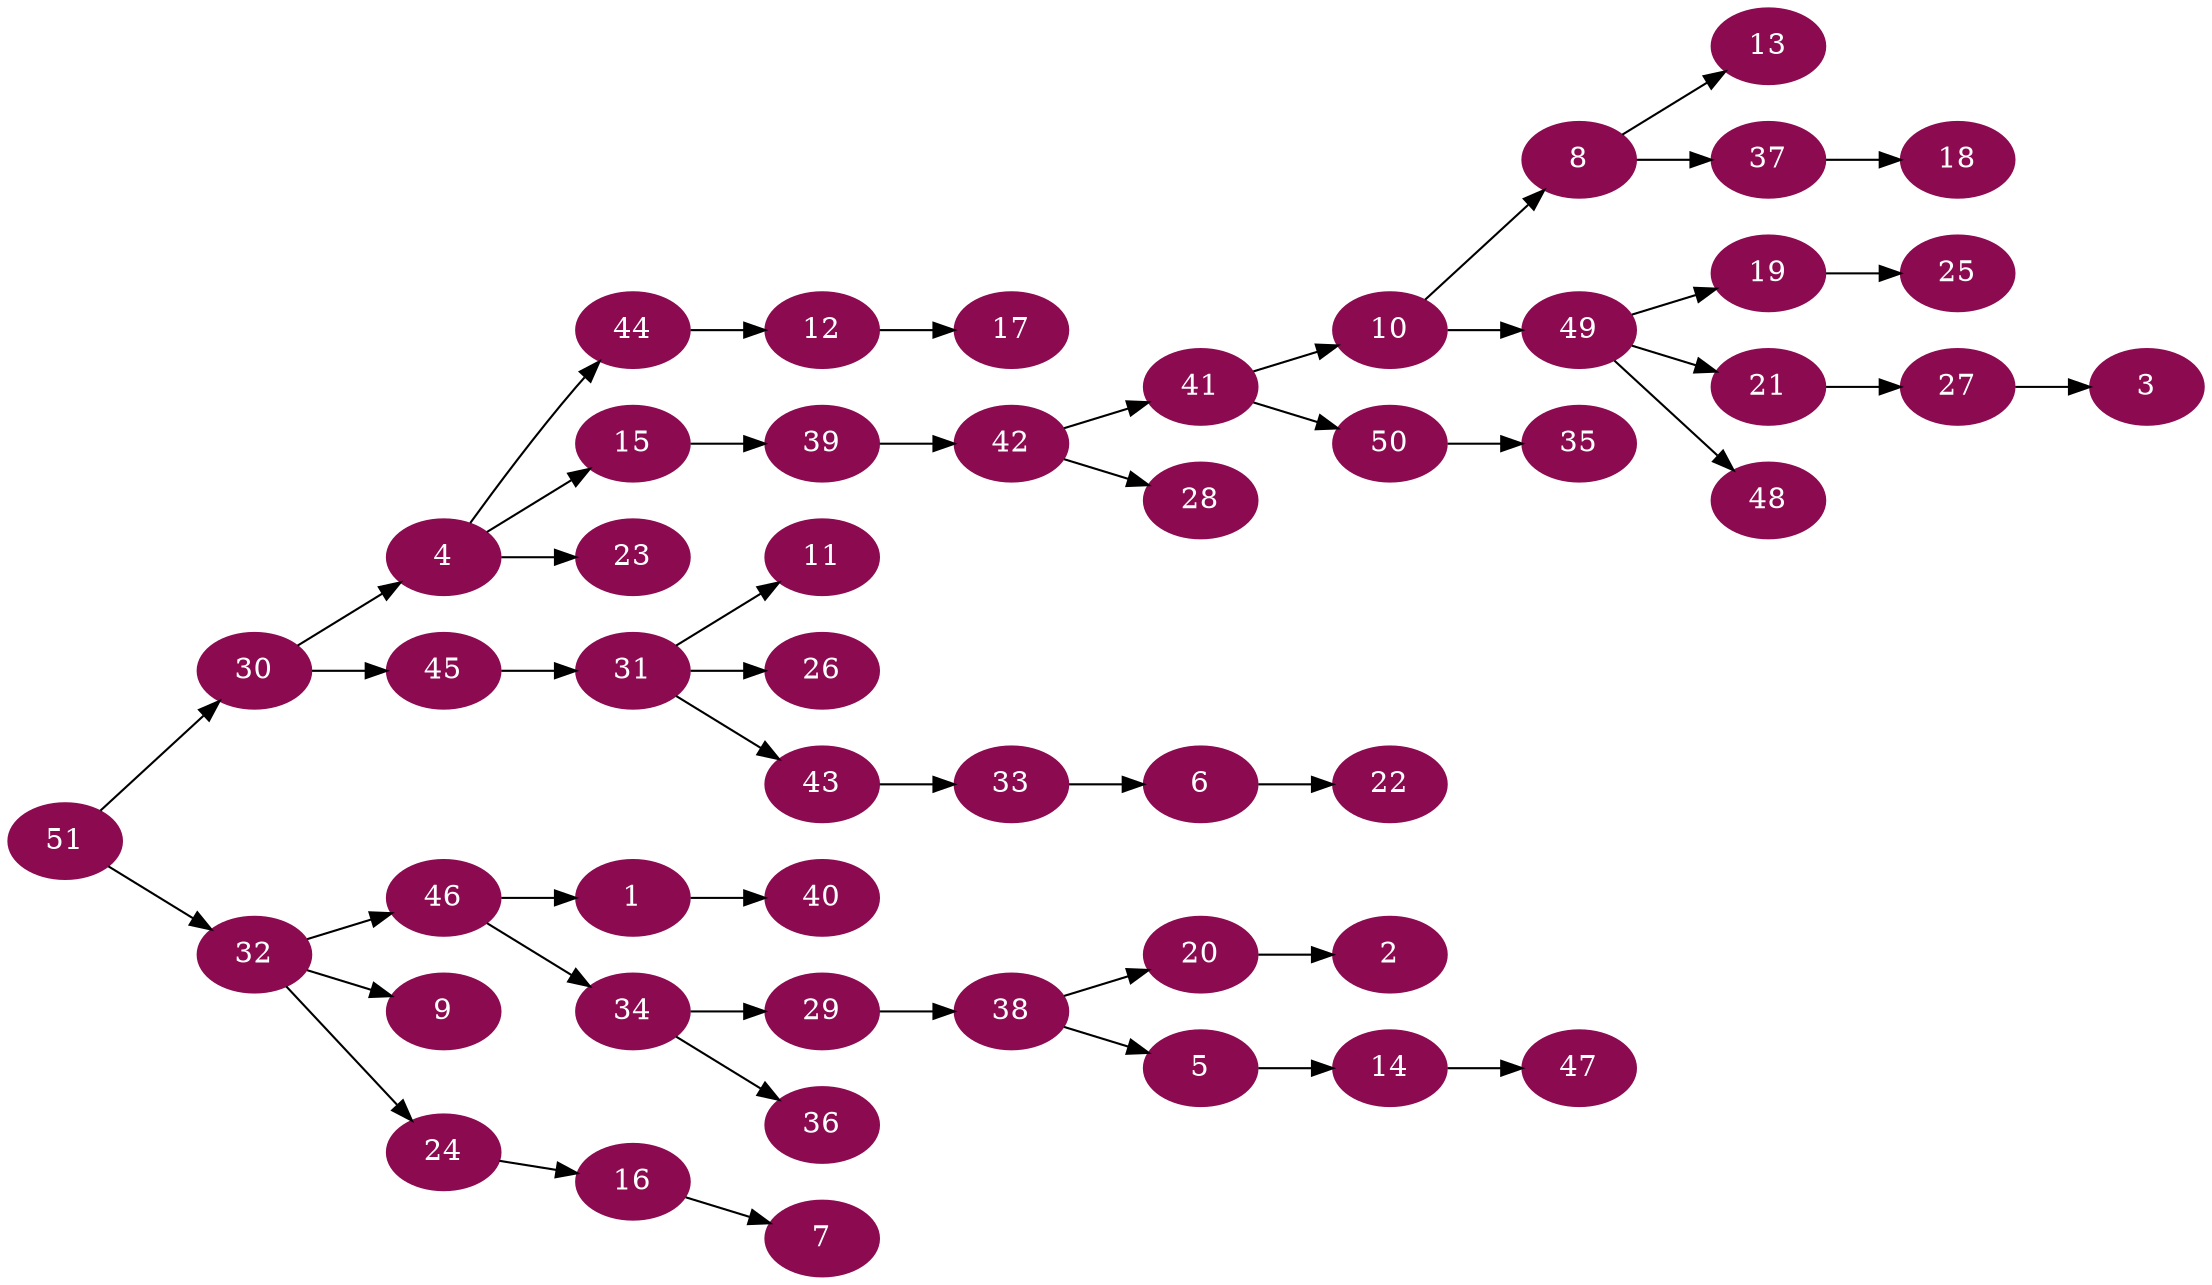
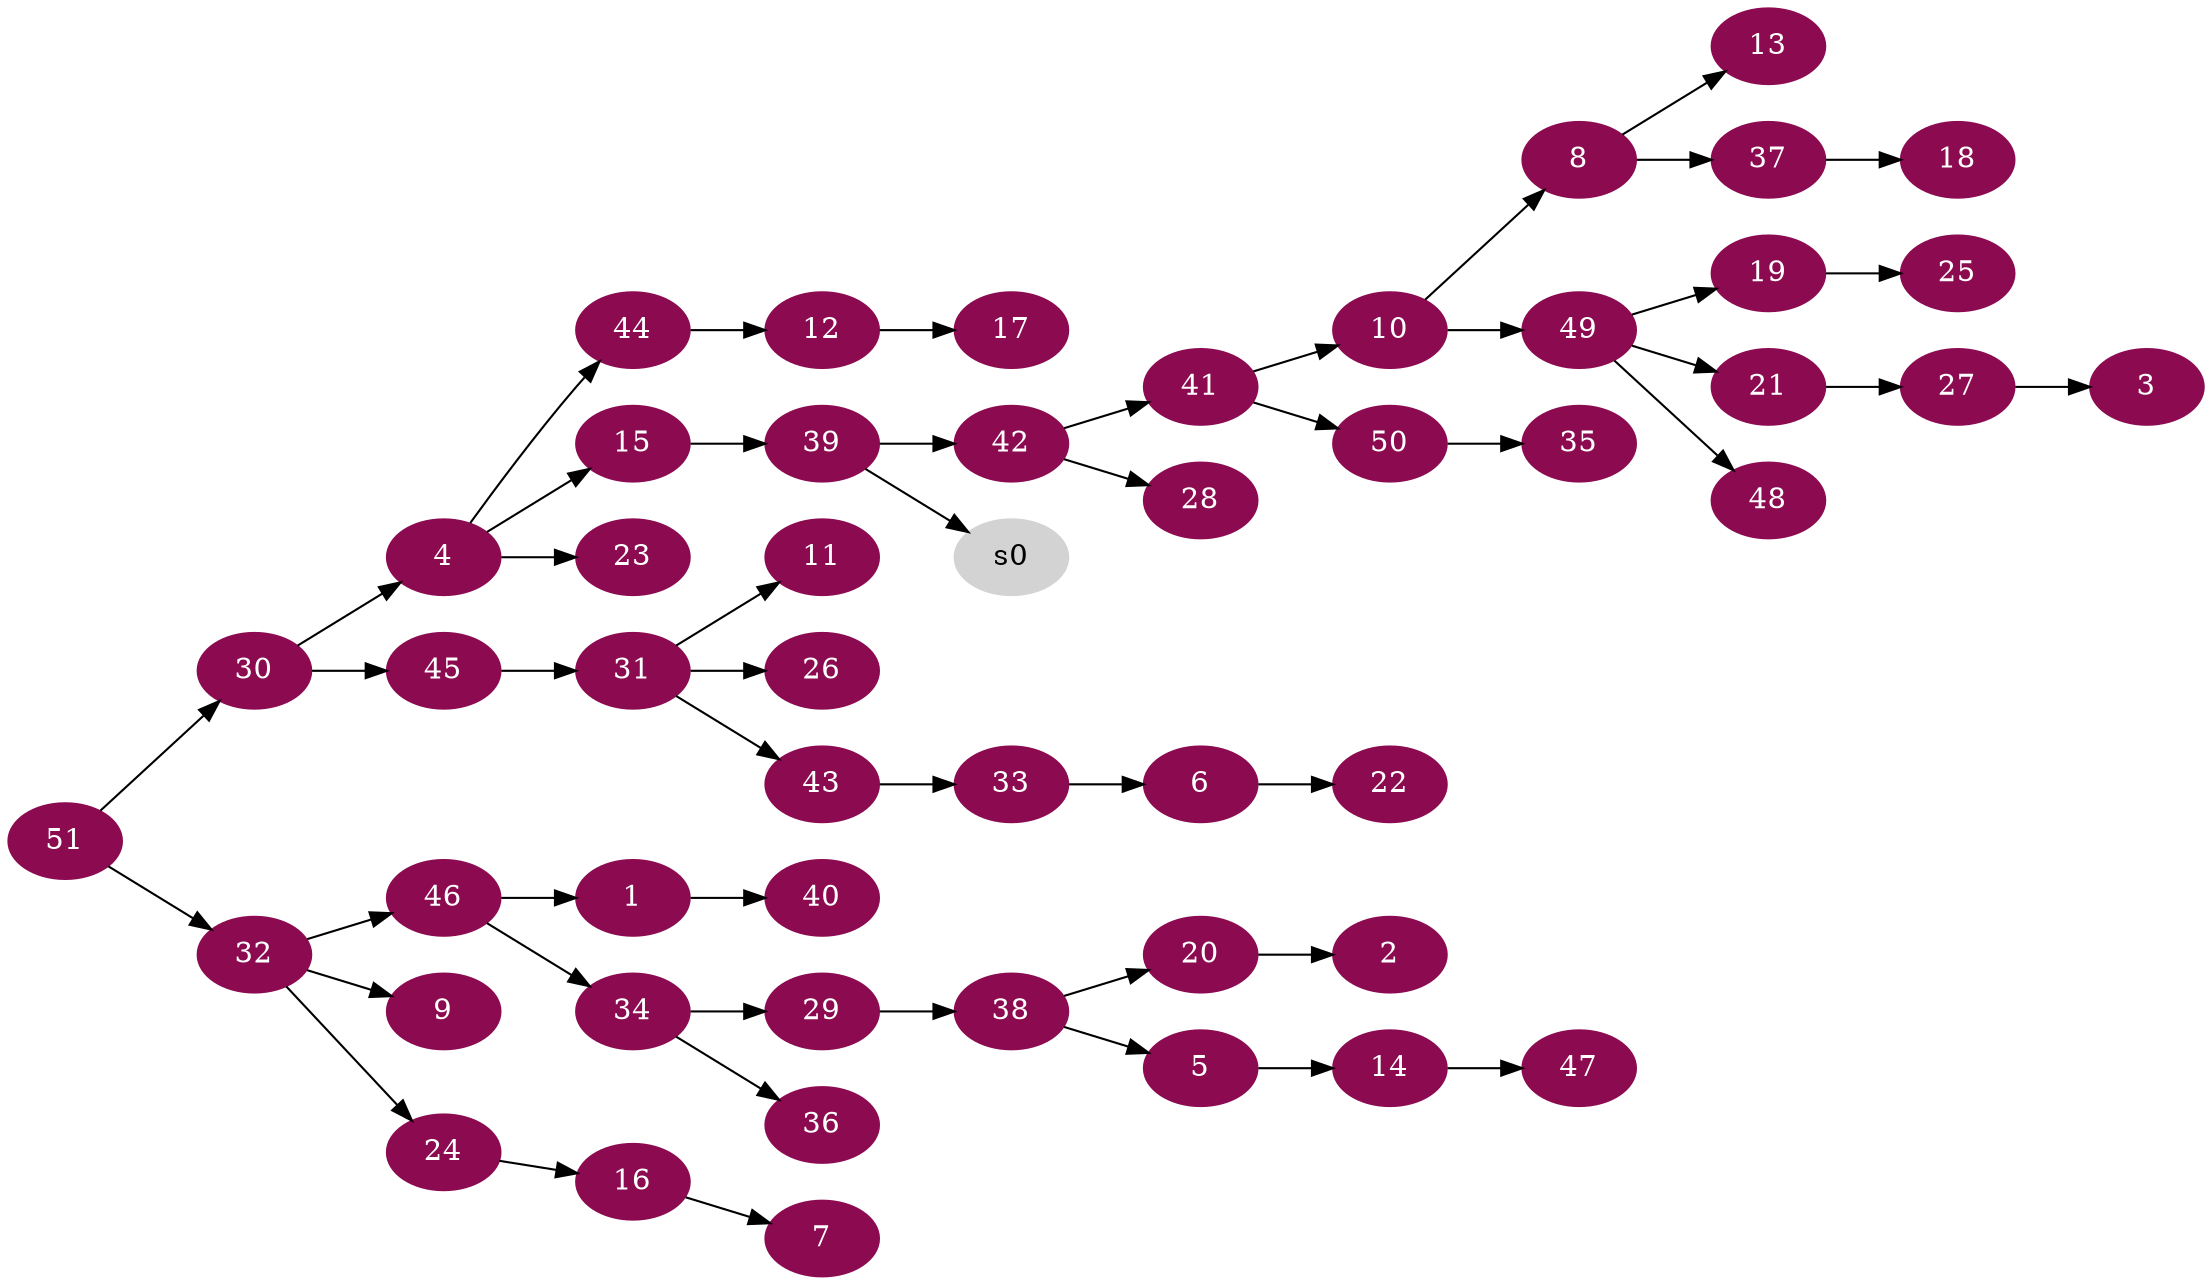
node "s0": added
